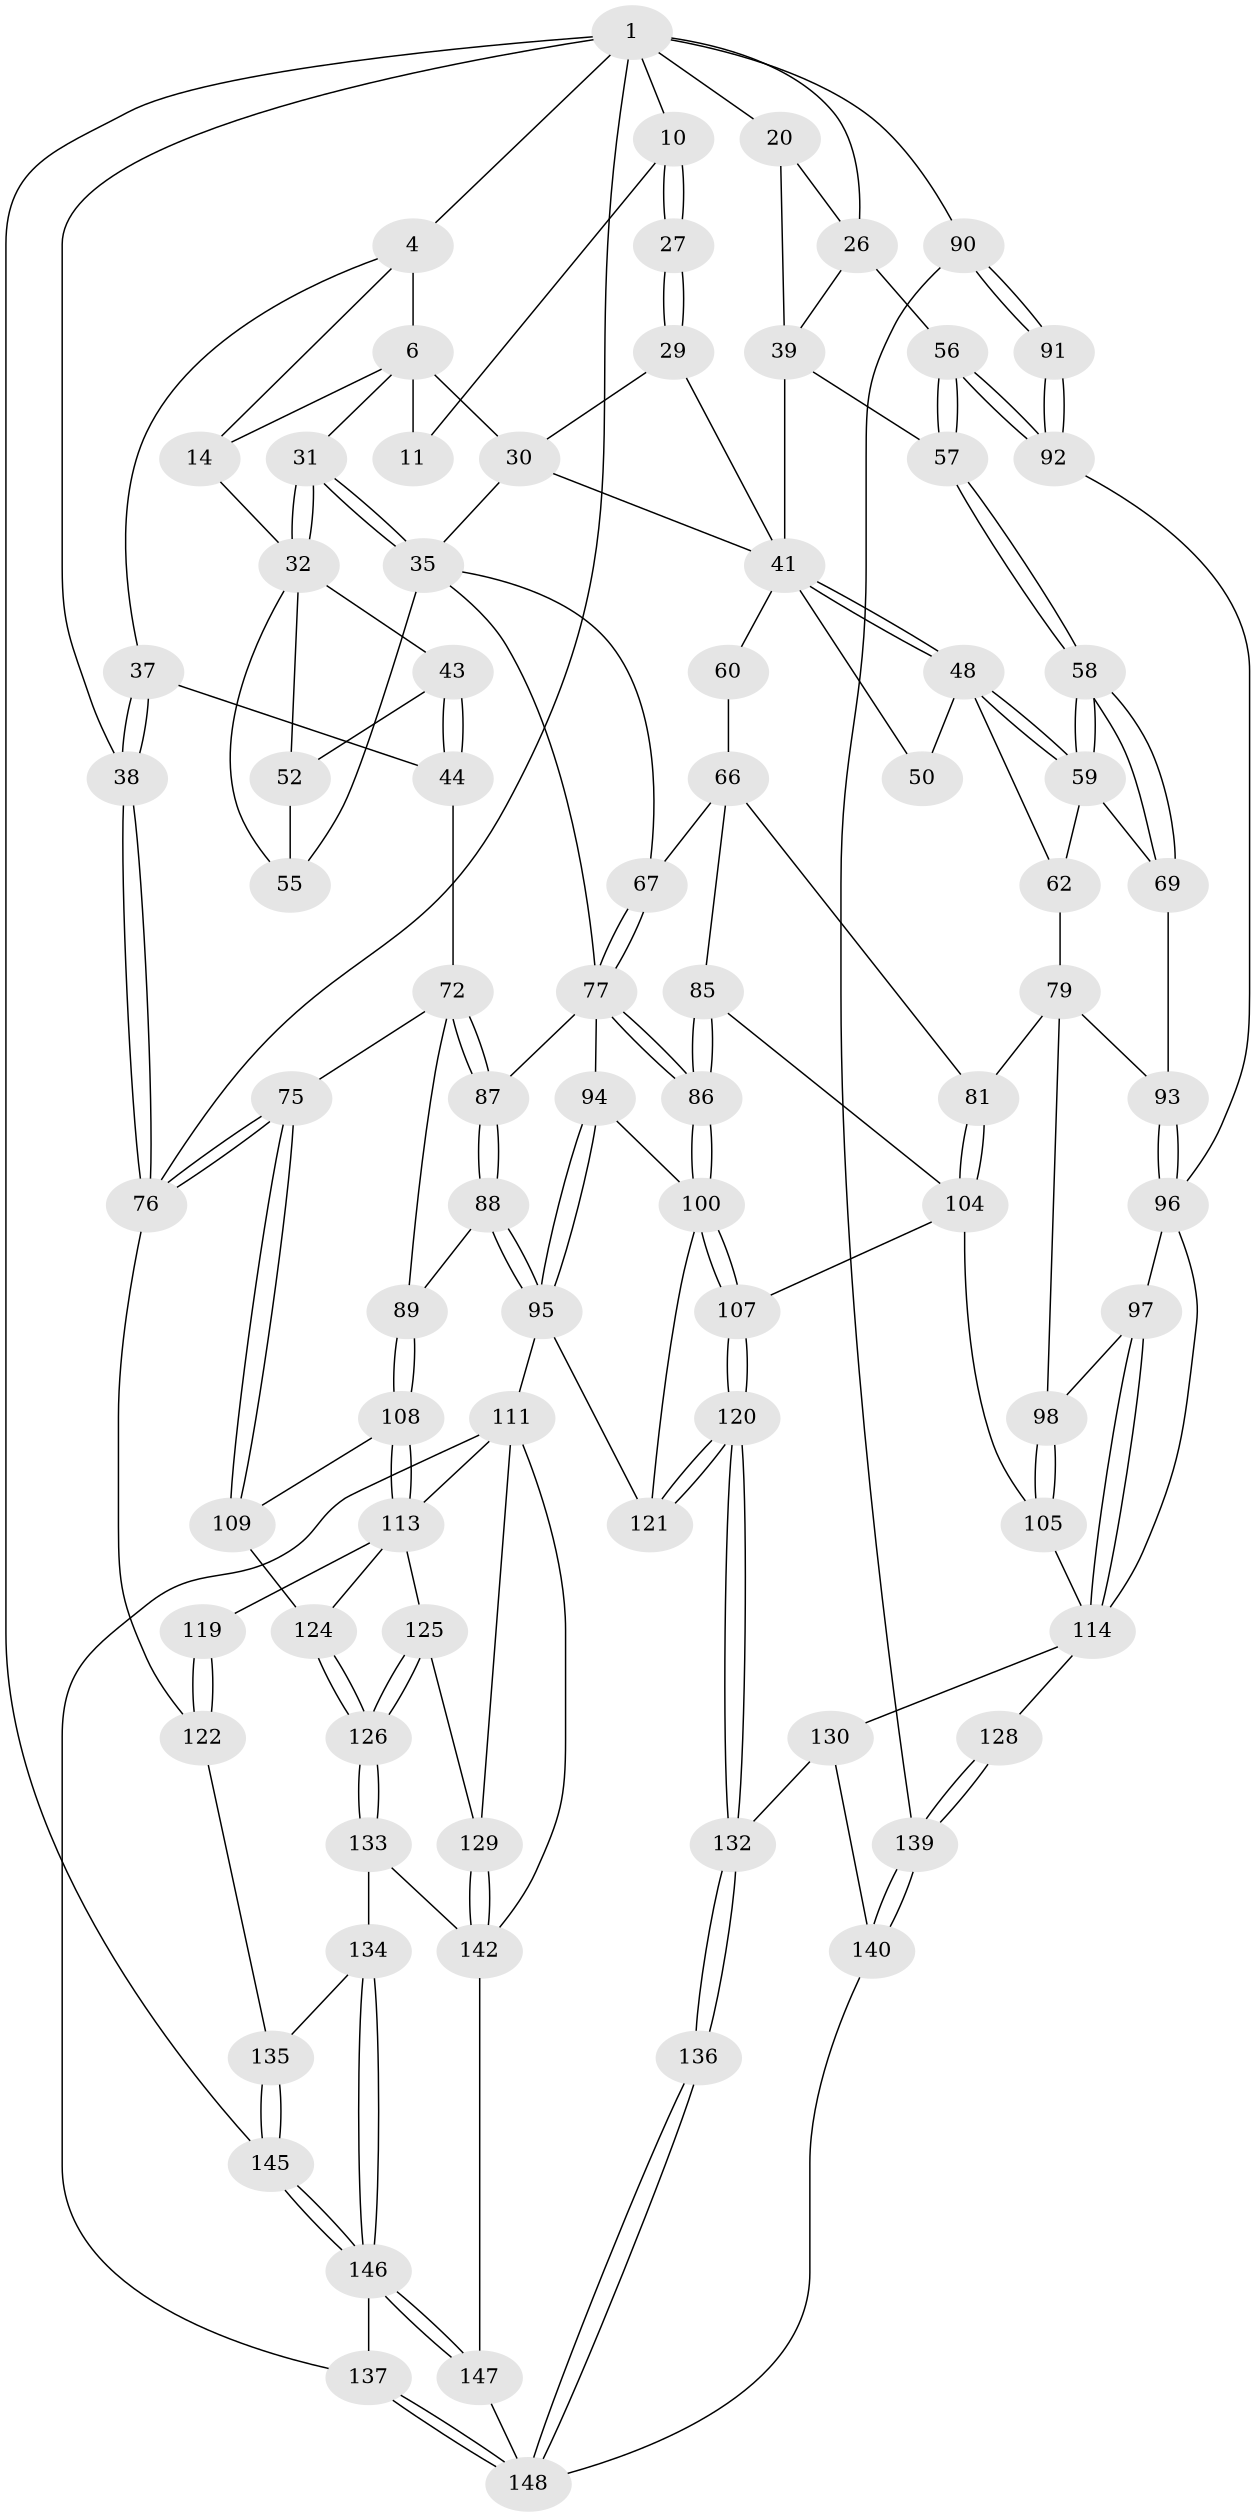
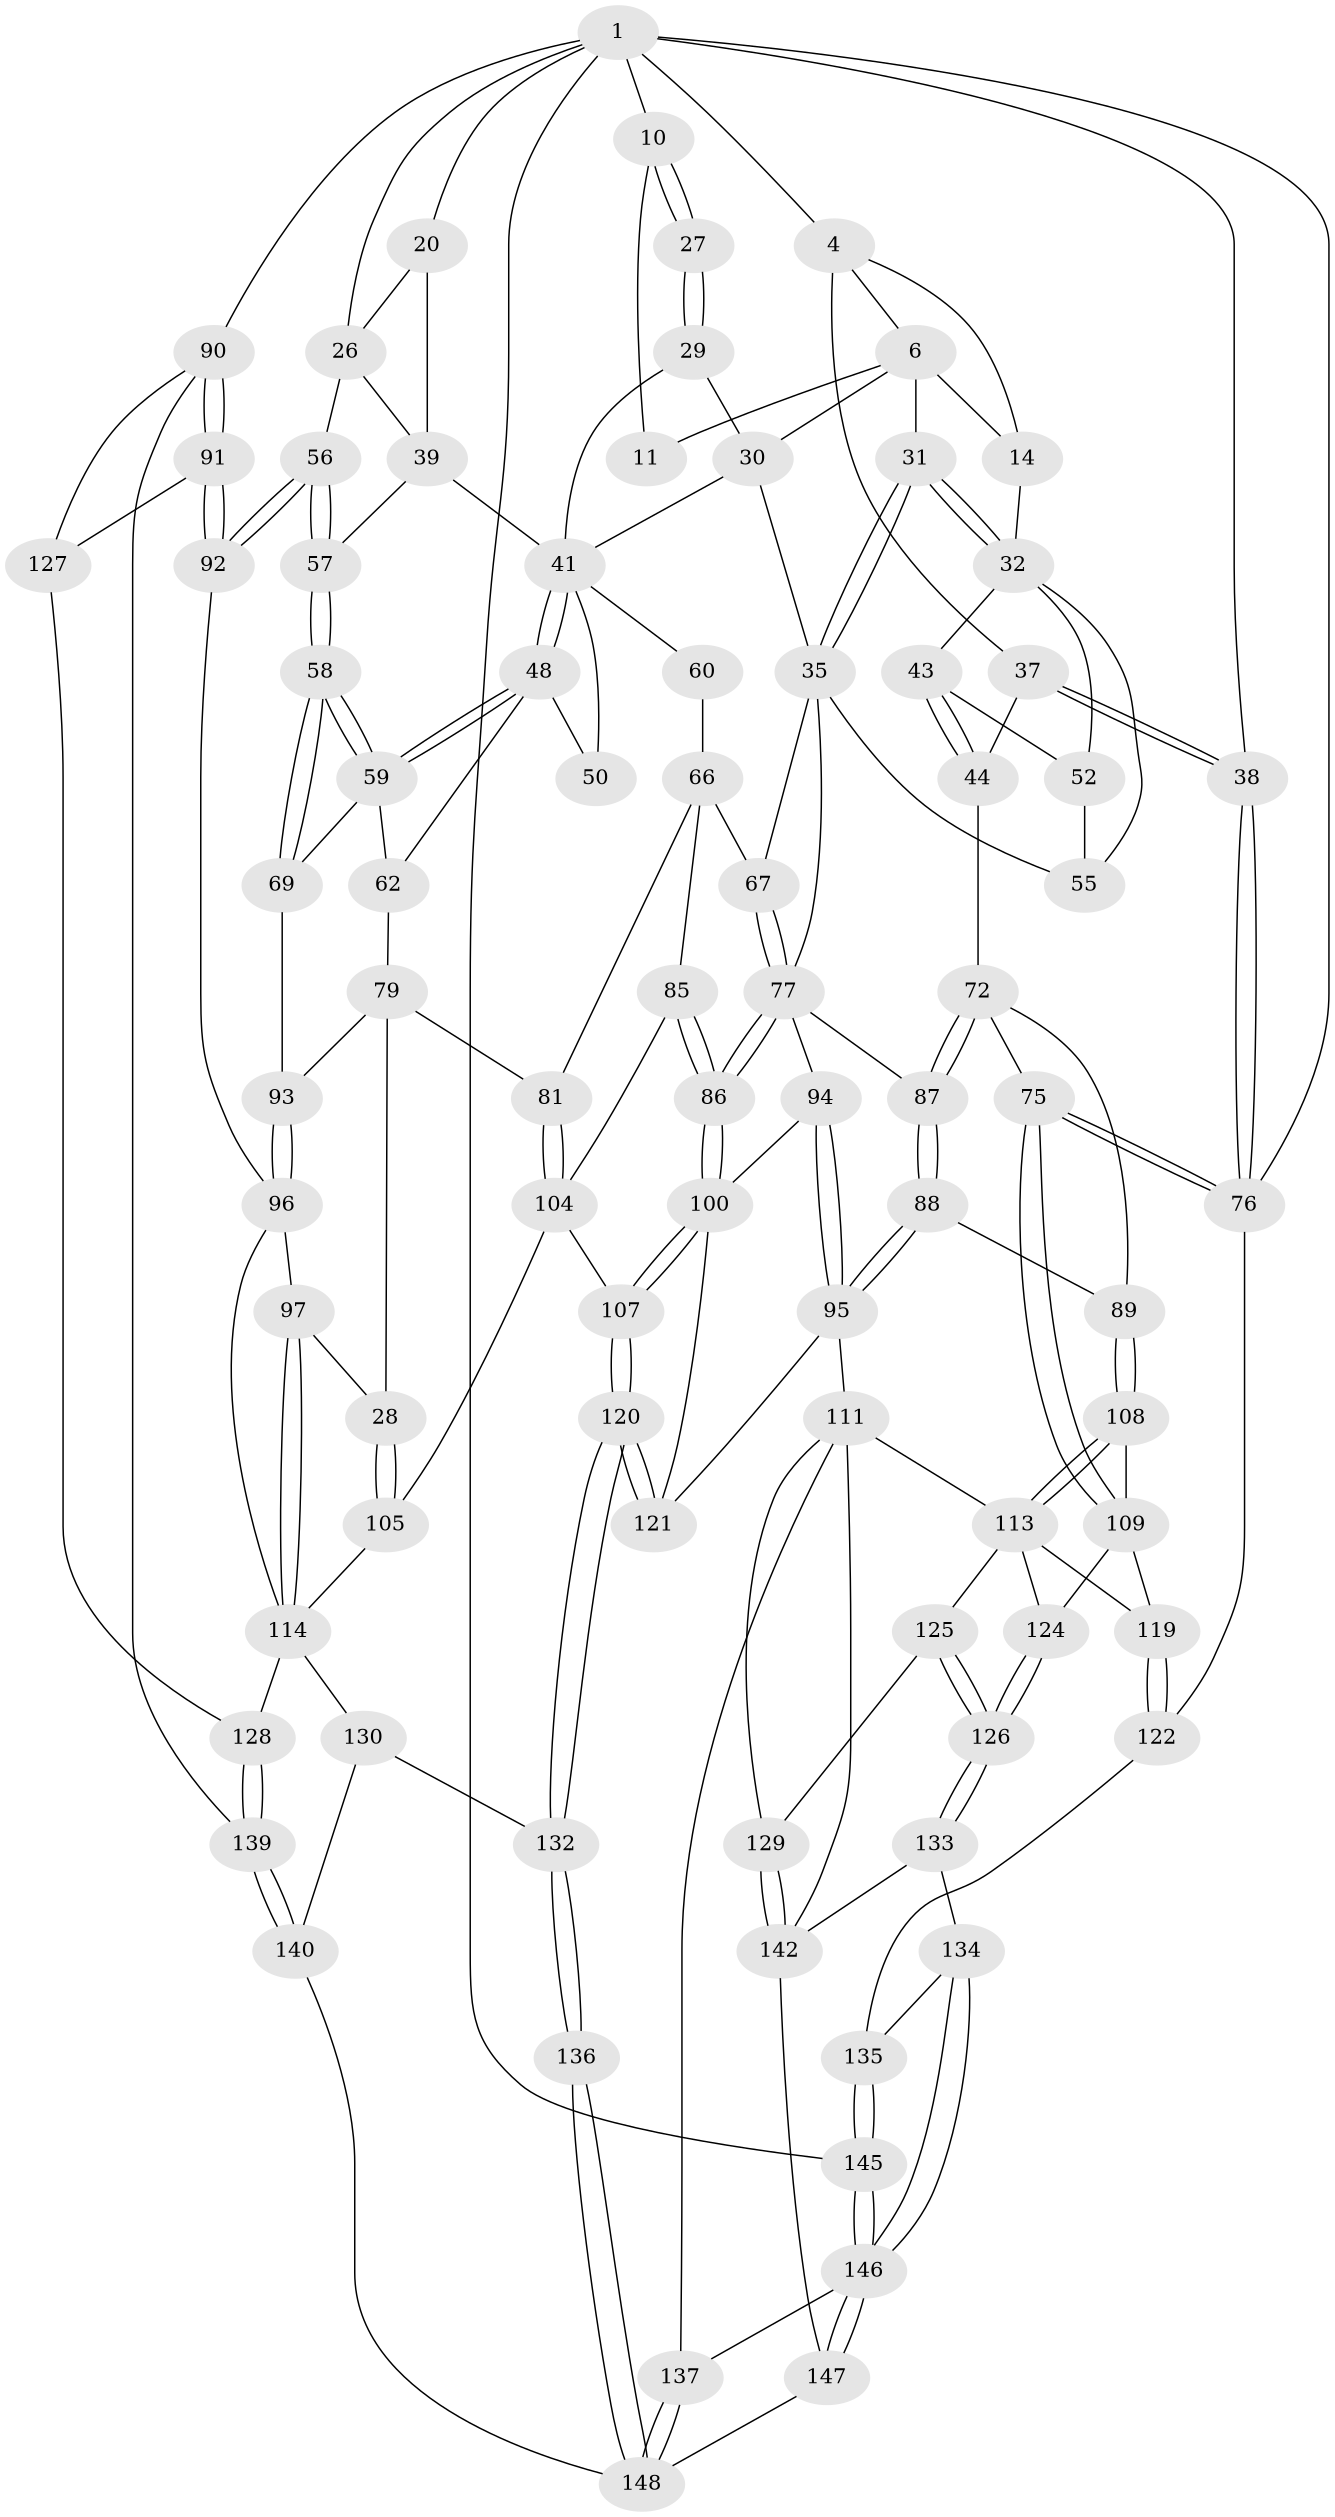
node "127": added
node "98": label "98" -> "28"
edge "109" -- "119": added
